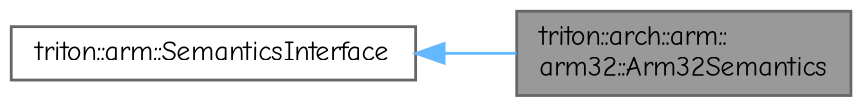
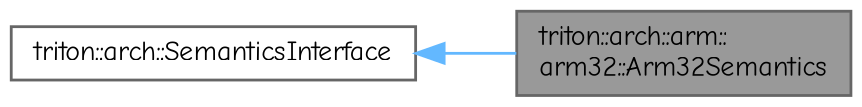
node "triton::arm::SemanticsInterface": label "triton::arm::SemanticsInterface" -> "triton::arch::SemanticsInterface"
